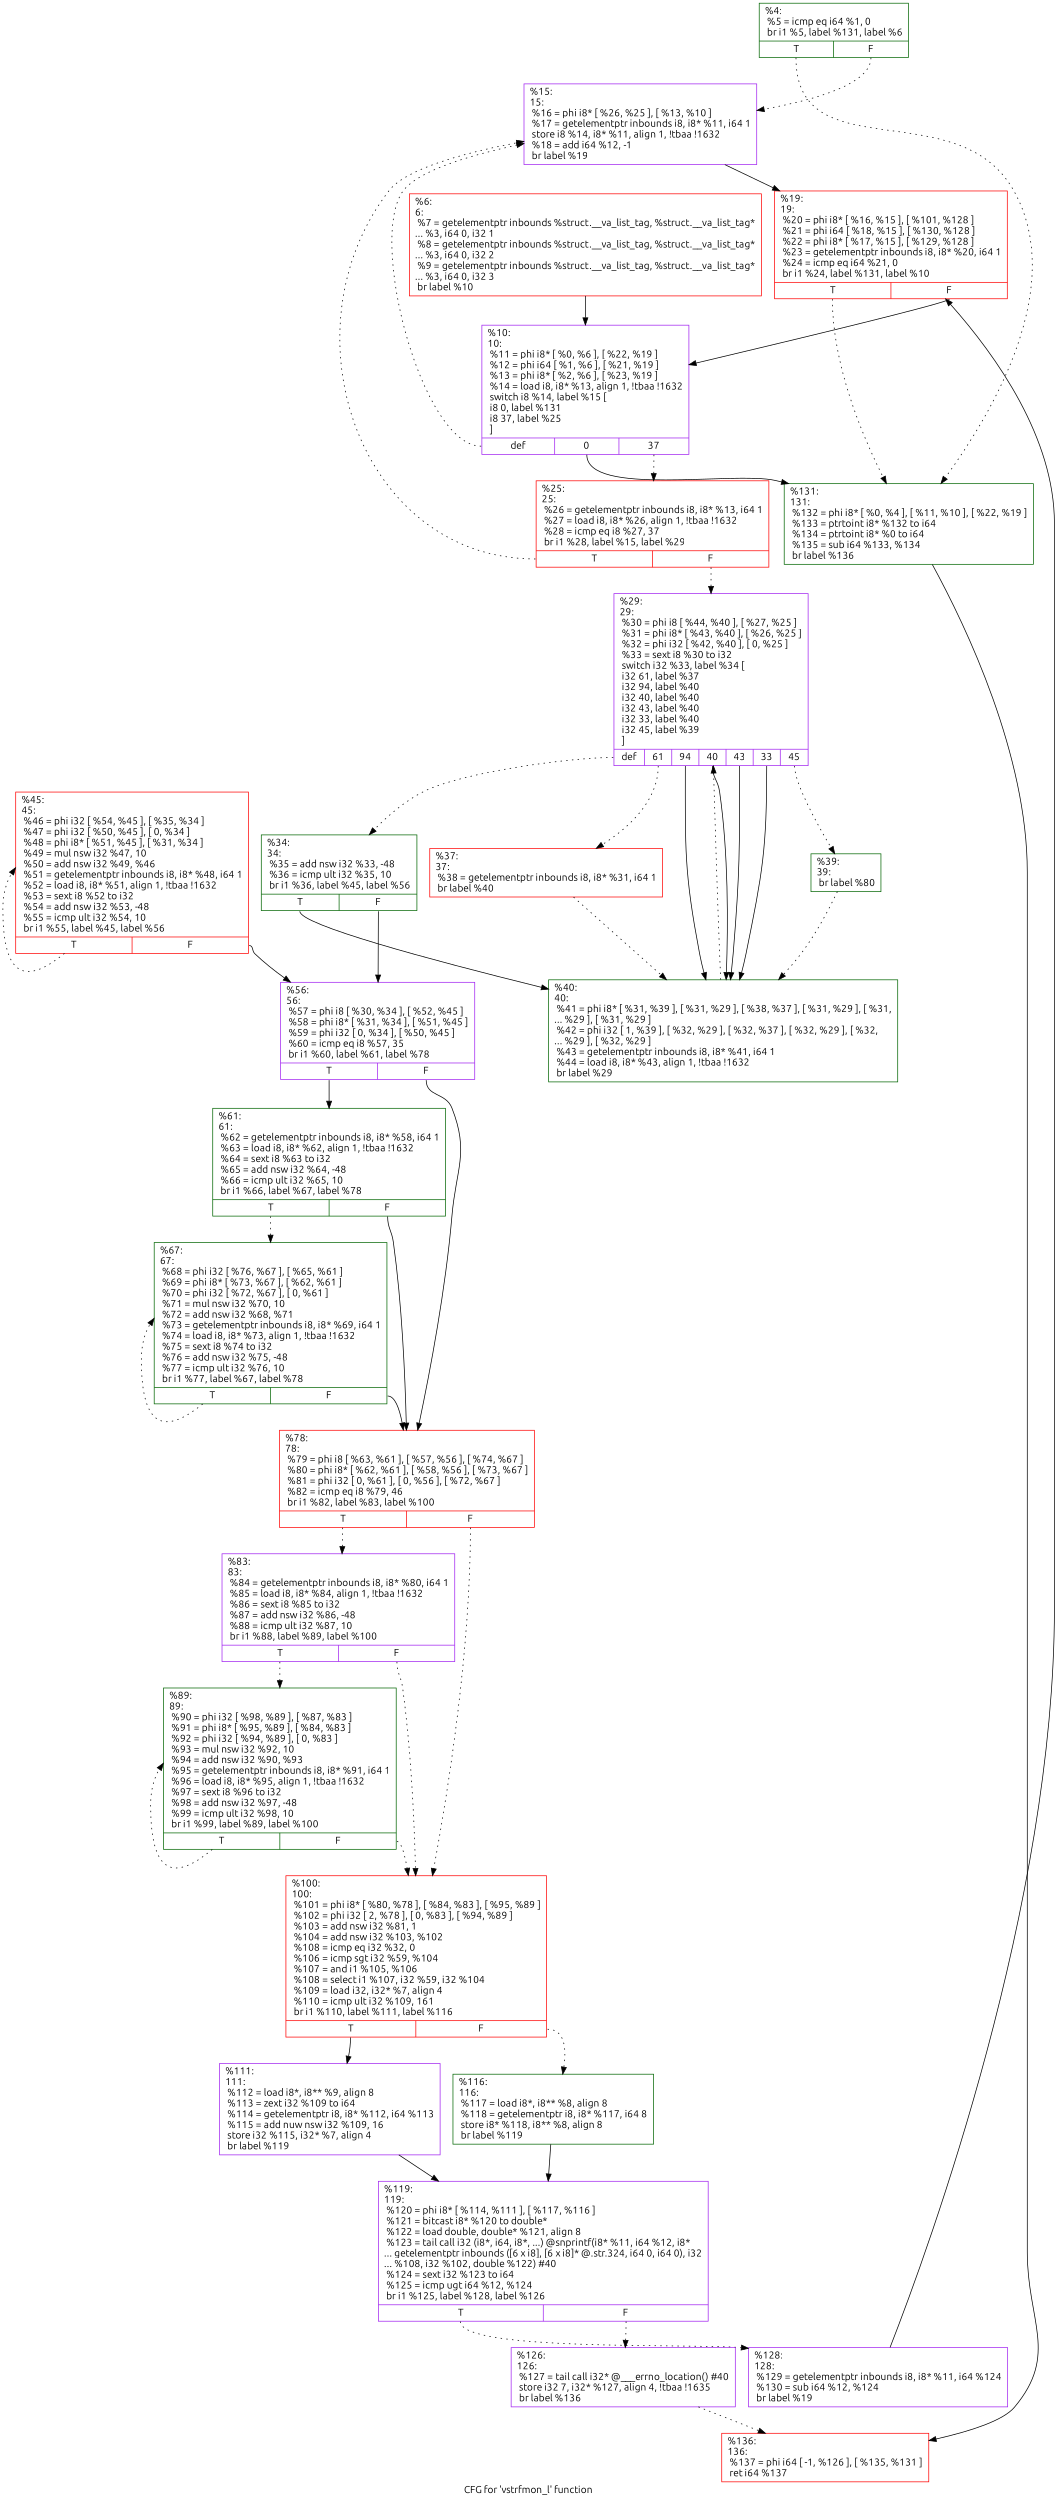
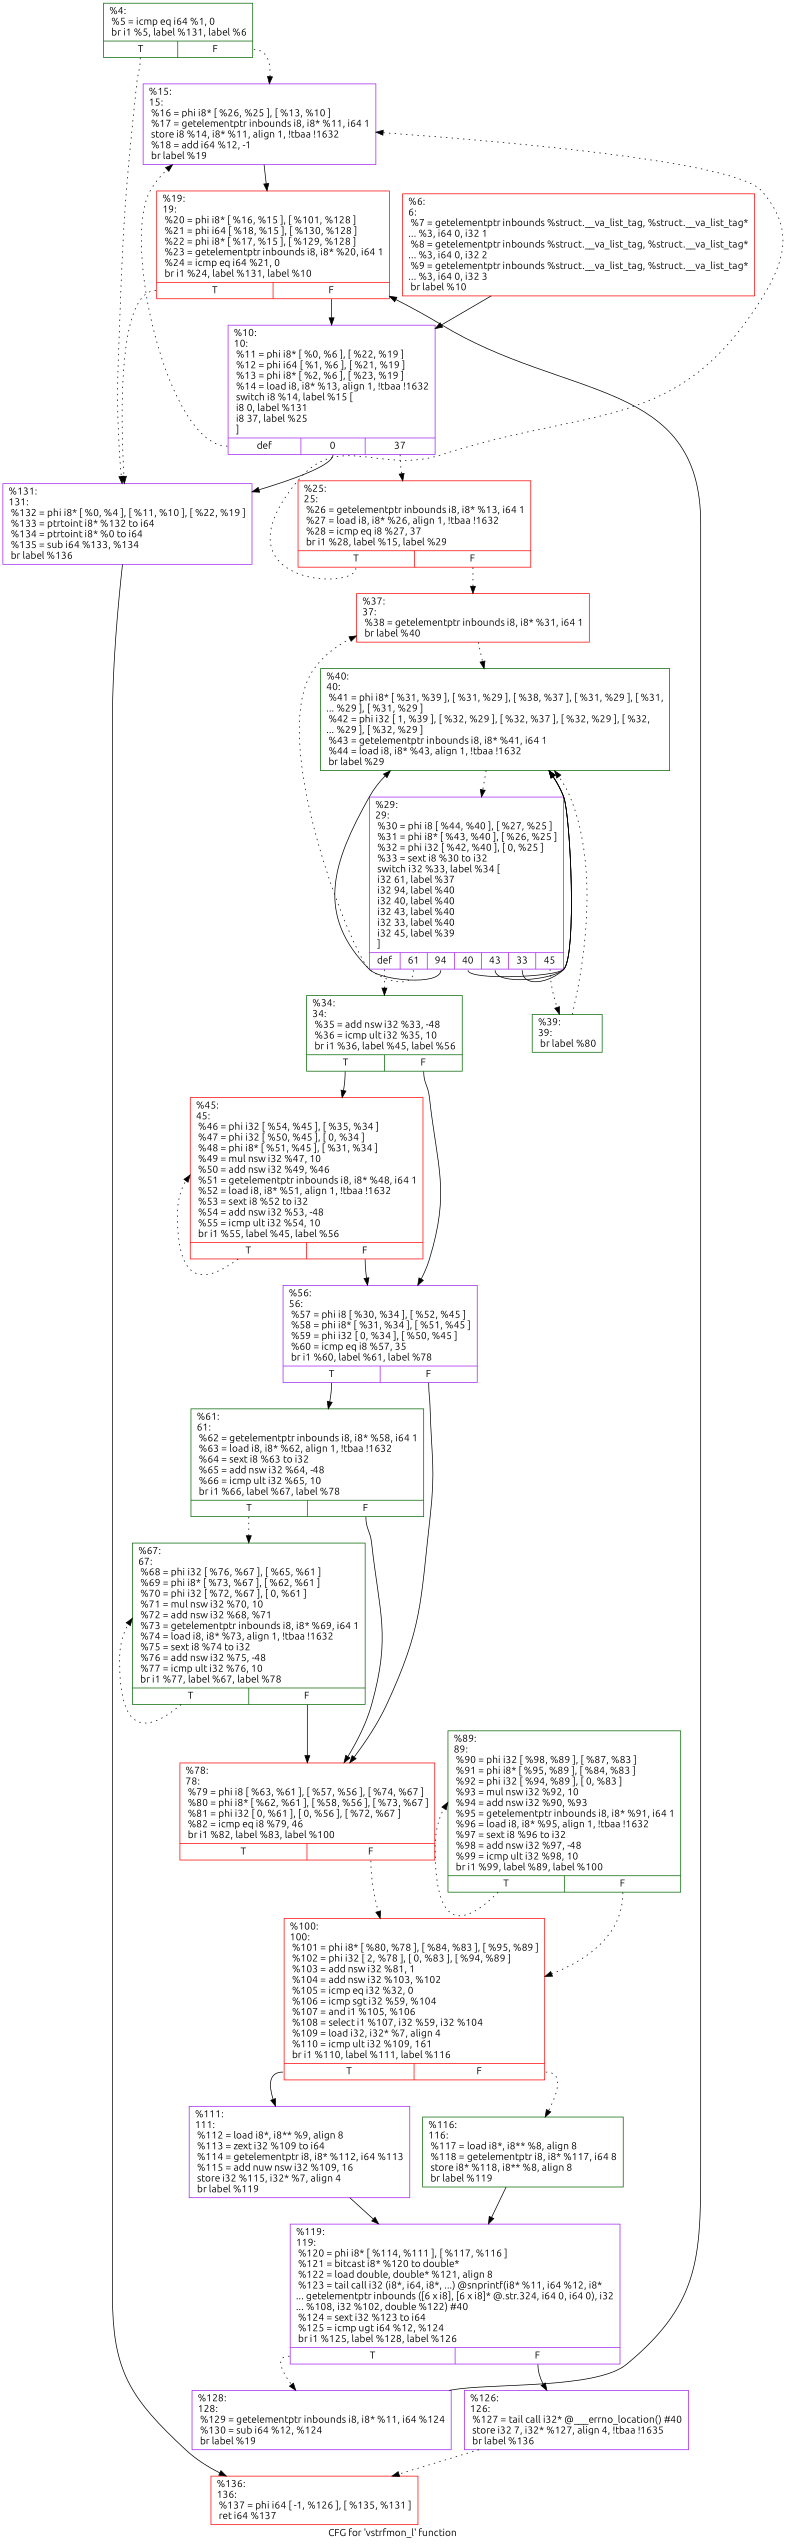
node "%131:": color darkgreen -> purple
edge "%25:" -> "%29:": now "%25:" -> "%37:"
edge "%34:" -> "%40:": now "%34:" -> "%45:"
node "%83:": removed
node "%100:": text "%108 = icmp eq i32 %32, 0" -> "%105 = icmp eq i32 %32, 0"
edge "%119:" -> "%126:": style dotted -> solid
